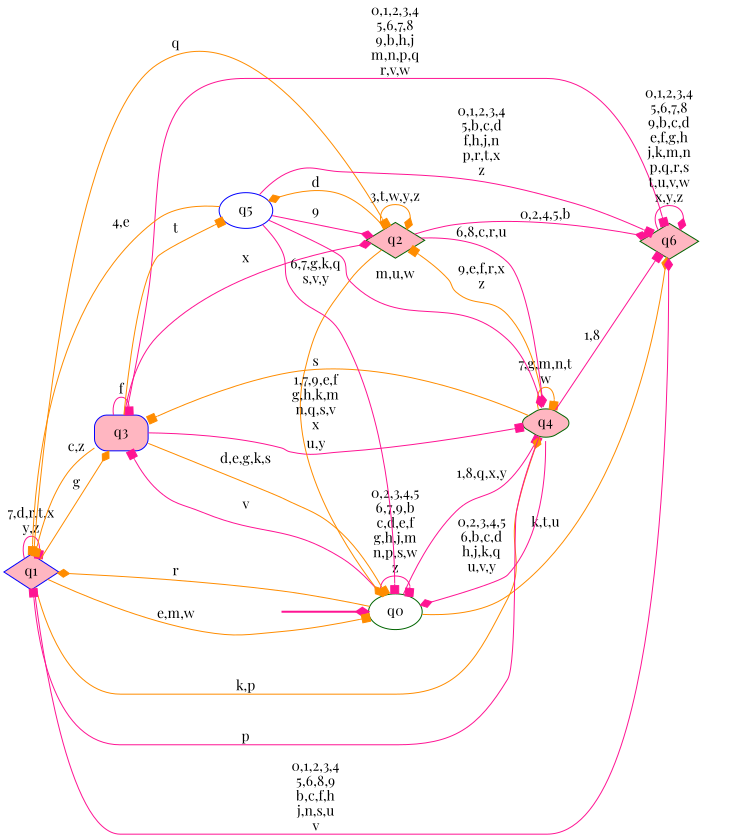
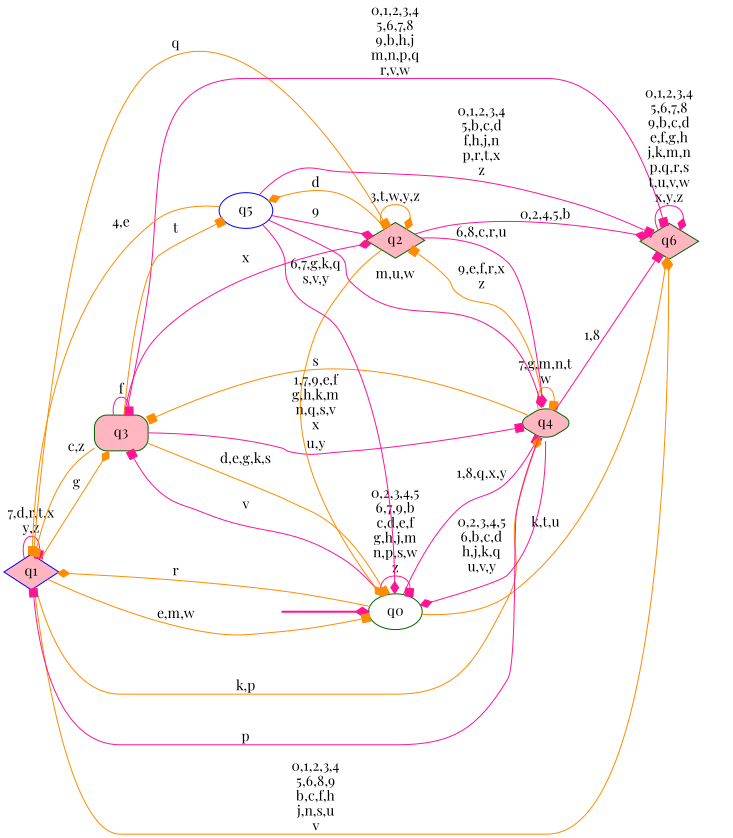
edge "q5" -> "q0": arrowhead box -> diamond
node "q3": color blue -> darkgreen
edge "q1" -> "q6": color deeppink -> darkorange
